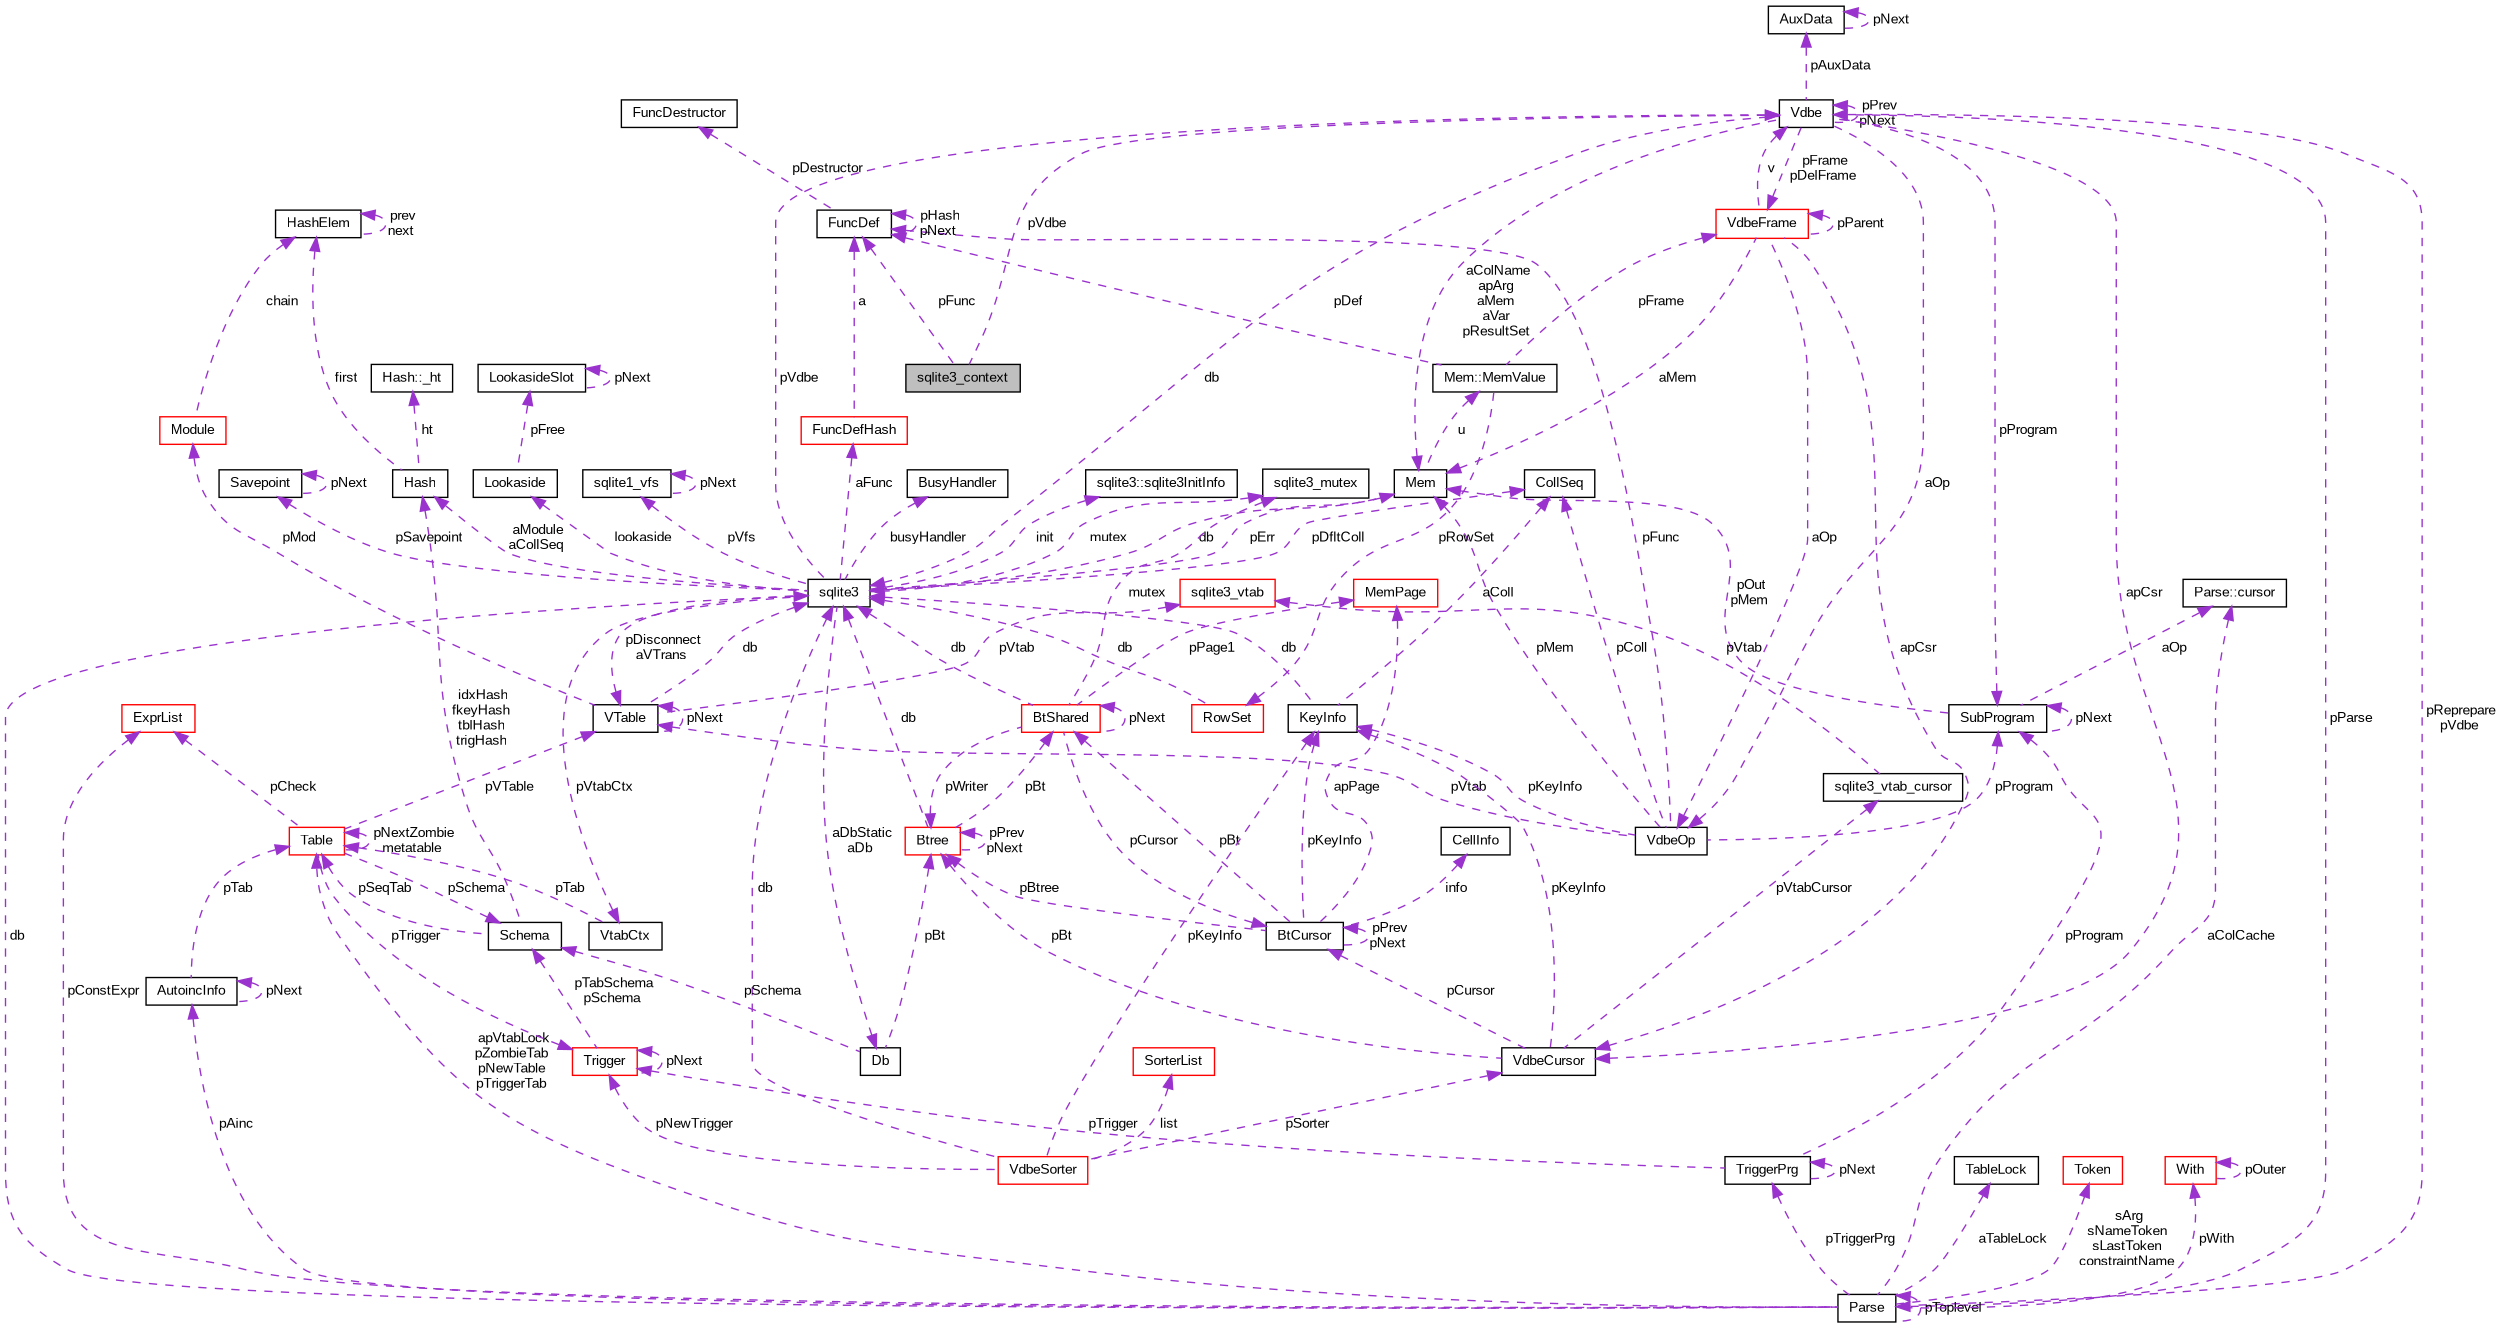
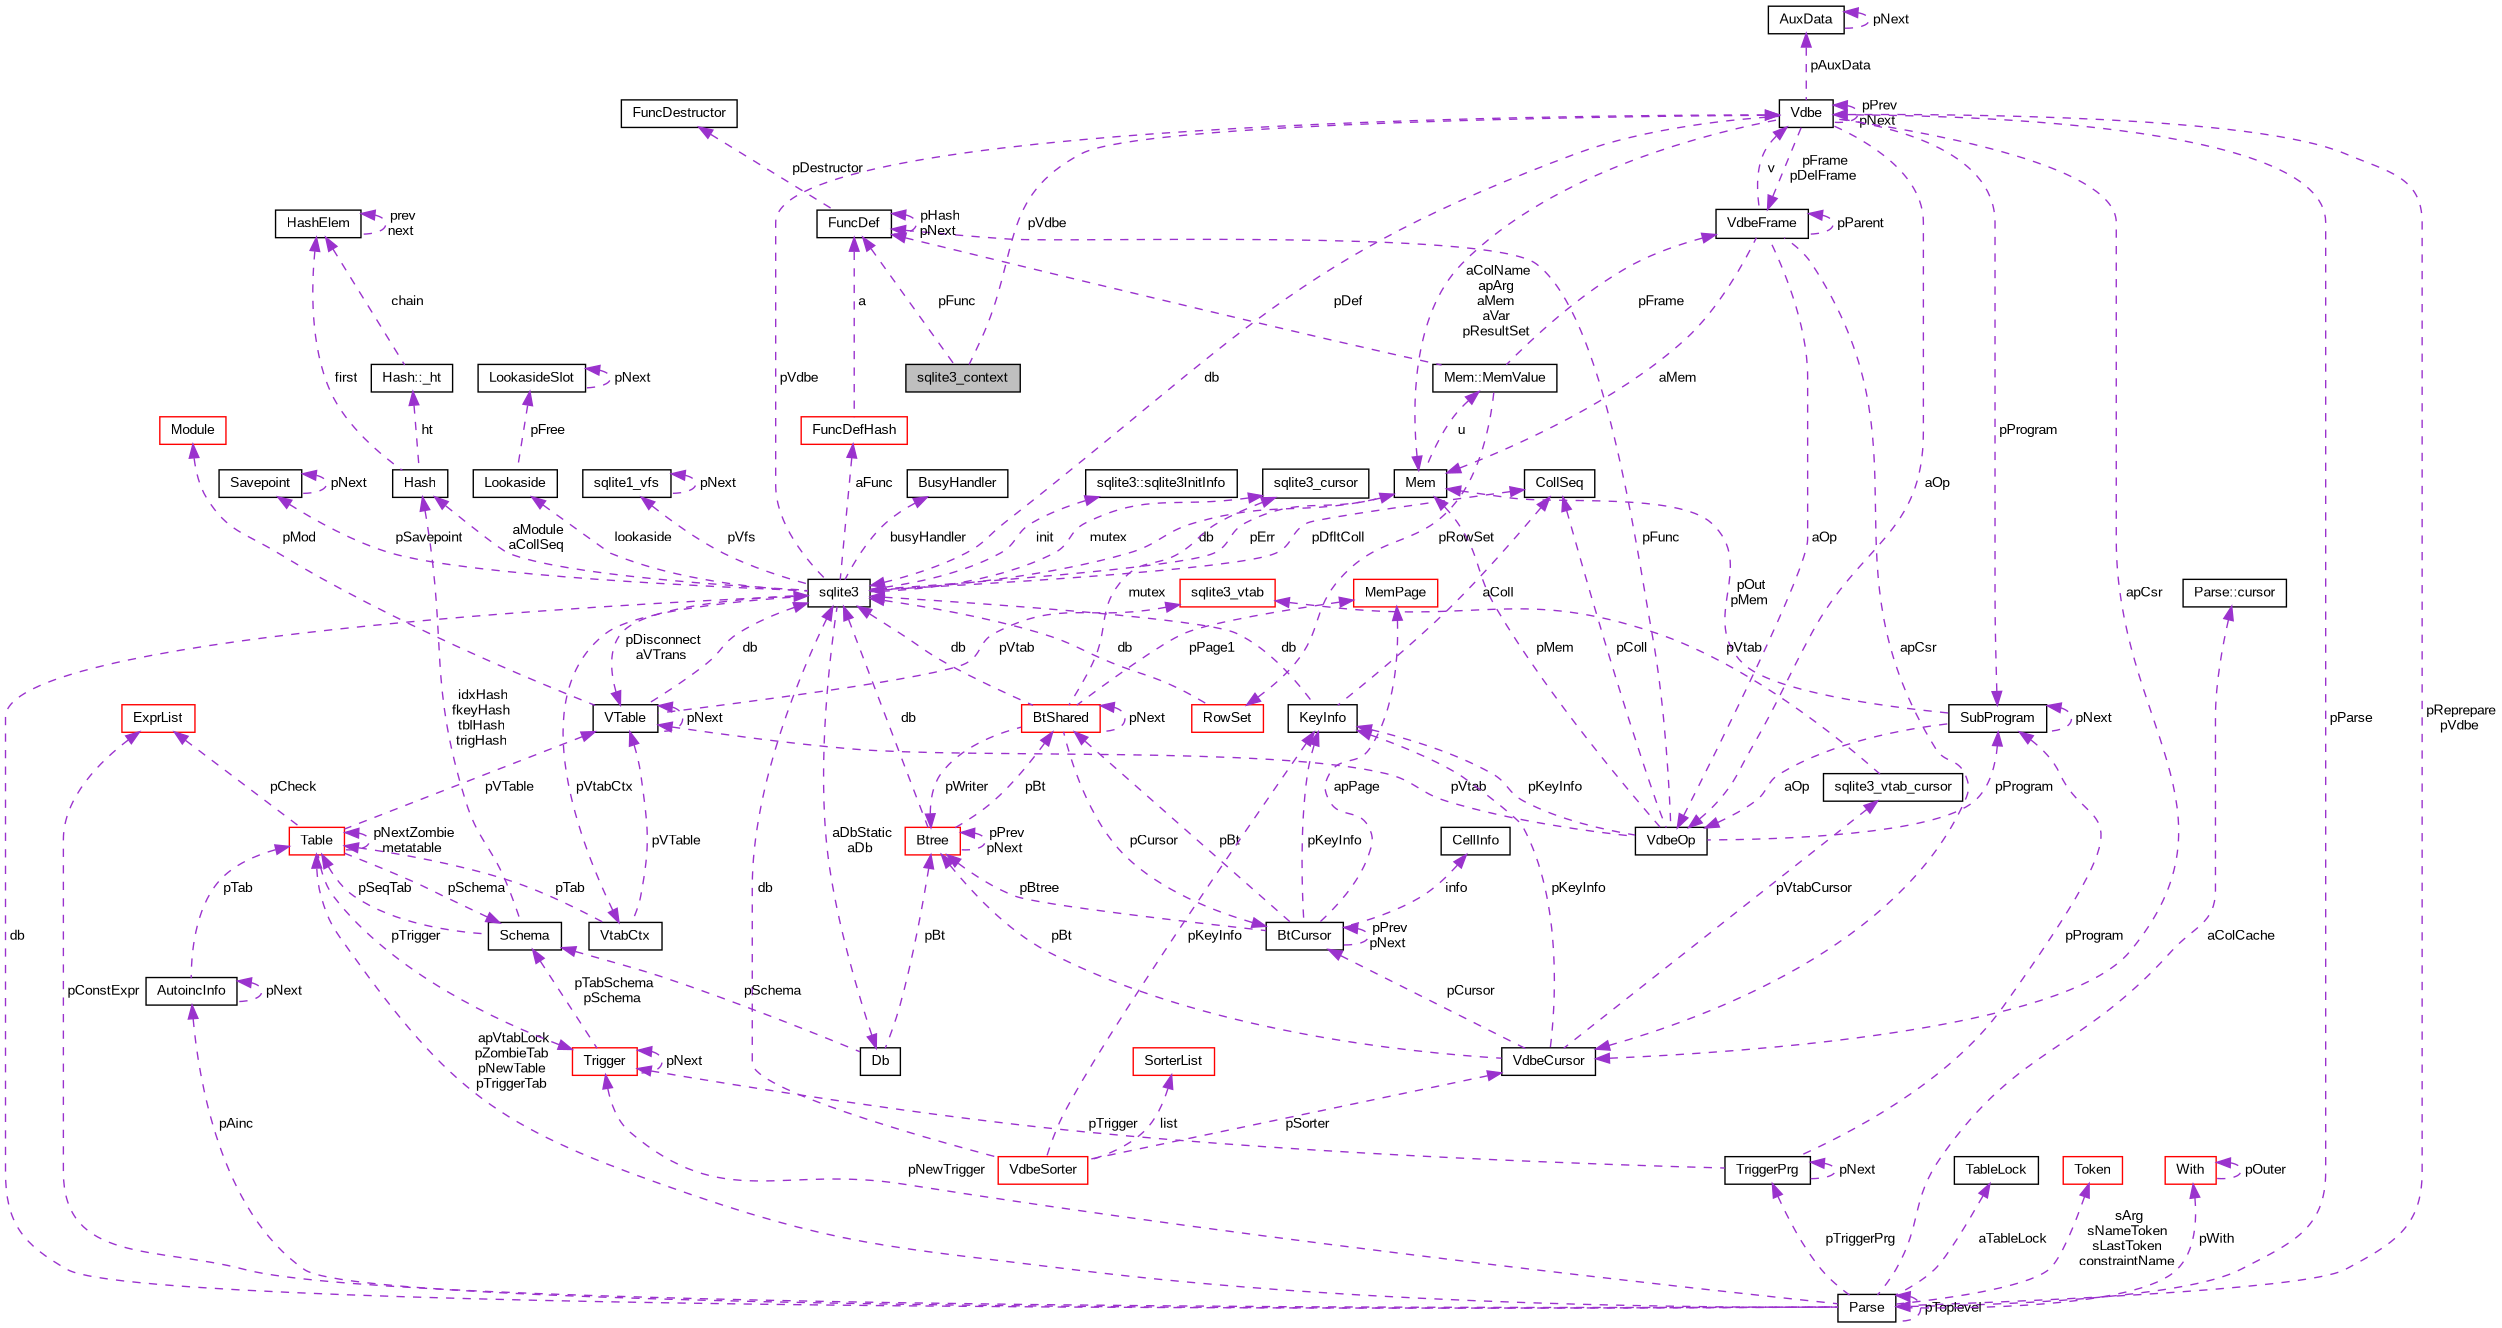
node "VdbeFrame": color red -> black
edge "Module" -> "HashElem": now "Hash::_ht" -> "HashElem"
node "sqlite3_mutex": label "sqlite3_mutex" -> "sqlite3_cursor"
edge "SubProgram" -> "Parse::cursor": now "SubProgram" -> "VdbeOp"
edge "VtabCtx" -> "VTable": added, label "pVTable"
edge "VdbeSorter" -> "Trigger": now "Parse" -> "Trigger"
